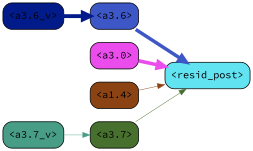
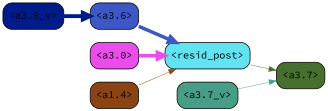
edge "<a3.7>" -> "<resid_post>": reversed
